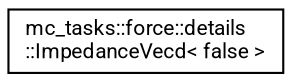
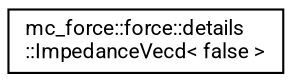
node "mc_tasks::force::details ::ImpedanceVecd< false >": label "mc_tasks::force::details ::ImpedanceVecd< false >" -> "mc_force::force::details ::ImpedanceVecd< false >"
